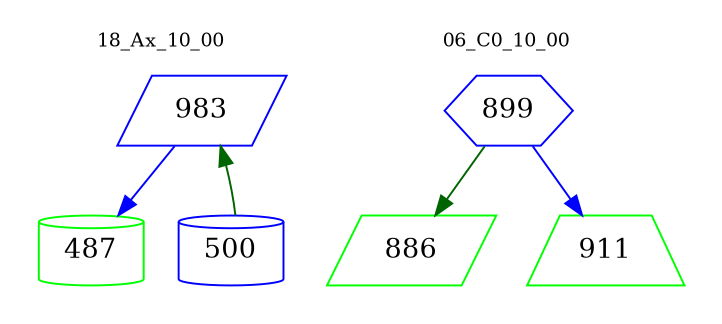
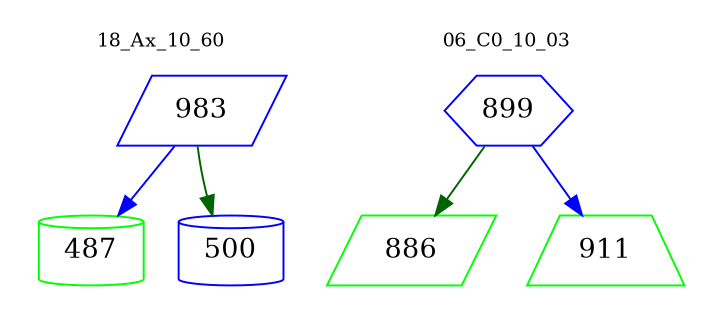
cluster "18_Ax_10_00": label "18_Ax_10_00" -> "18_Ax_10_60"
cluster "06_C0_10_00": label "06_C0_10_00" -> "06_C0_10_03"
edge "500" -> "983": reversed
